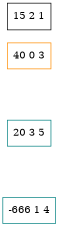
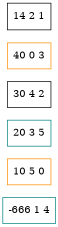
node "15 2 1": label "15 2 1" -> "14 2 1"
node "30 4 2": added
node "10 5 0": added
